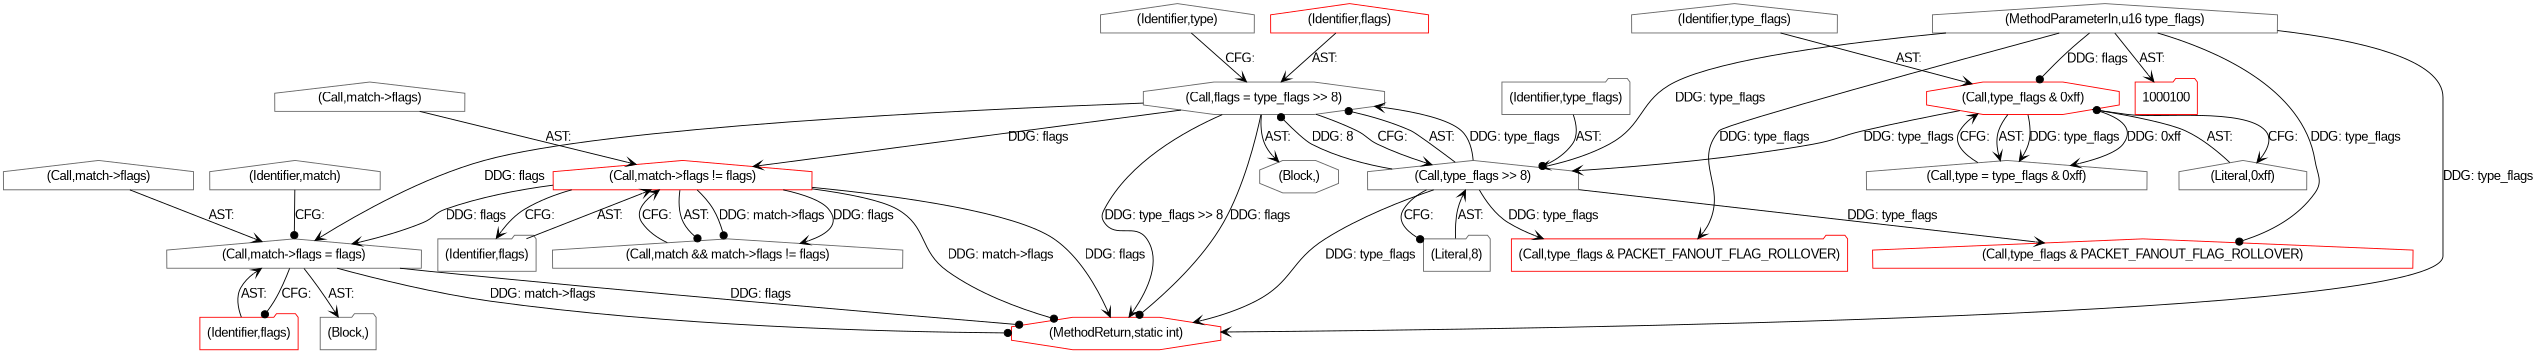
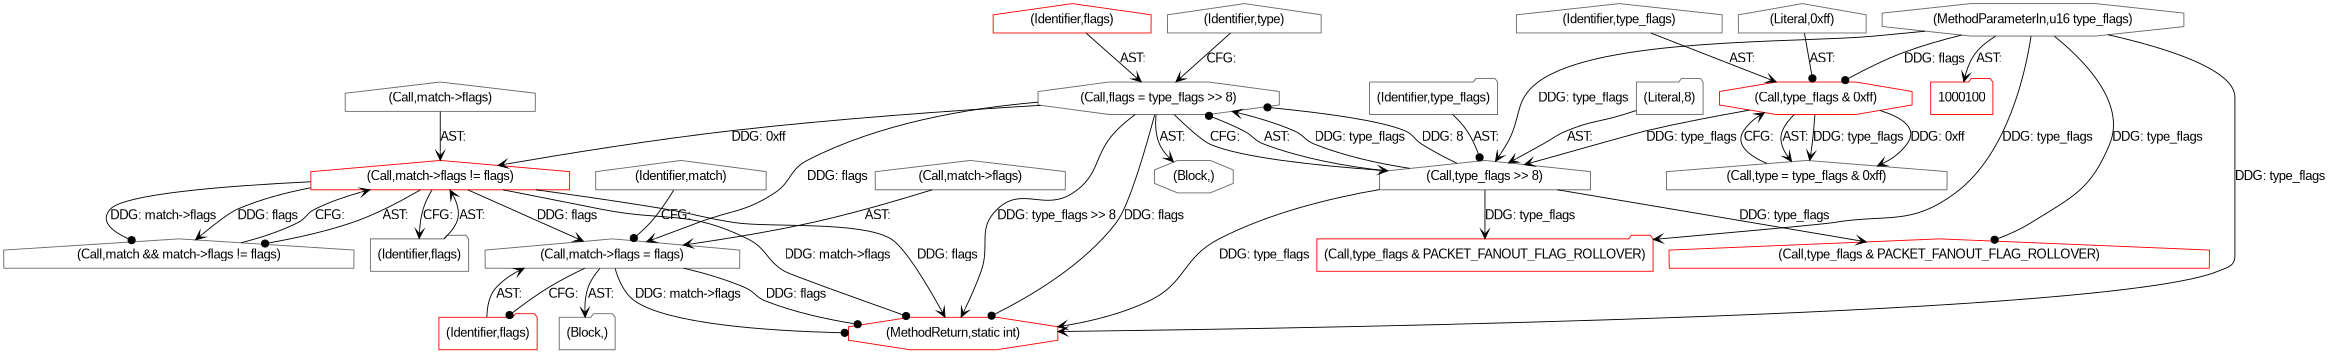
node "(MethodParameterIn,u16 type_flags)": shape house -> octagon
edge "(Call,type_flags & 0xff)" -> "(Literal,0xff)": removed, label "CFG:"
edge "(Call,flags = type_flags >> 8)" -> "(Call,match->flags != flags)": label "DDG: flags" -> "DDG: 0xff"
edge "(Call,type_flags >> 8)" -> "(Literal,8)": removed, label "CFG:"
